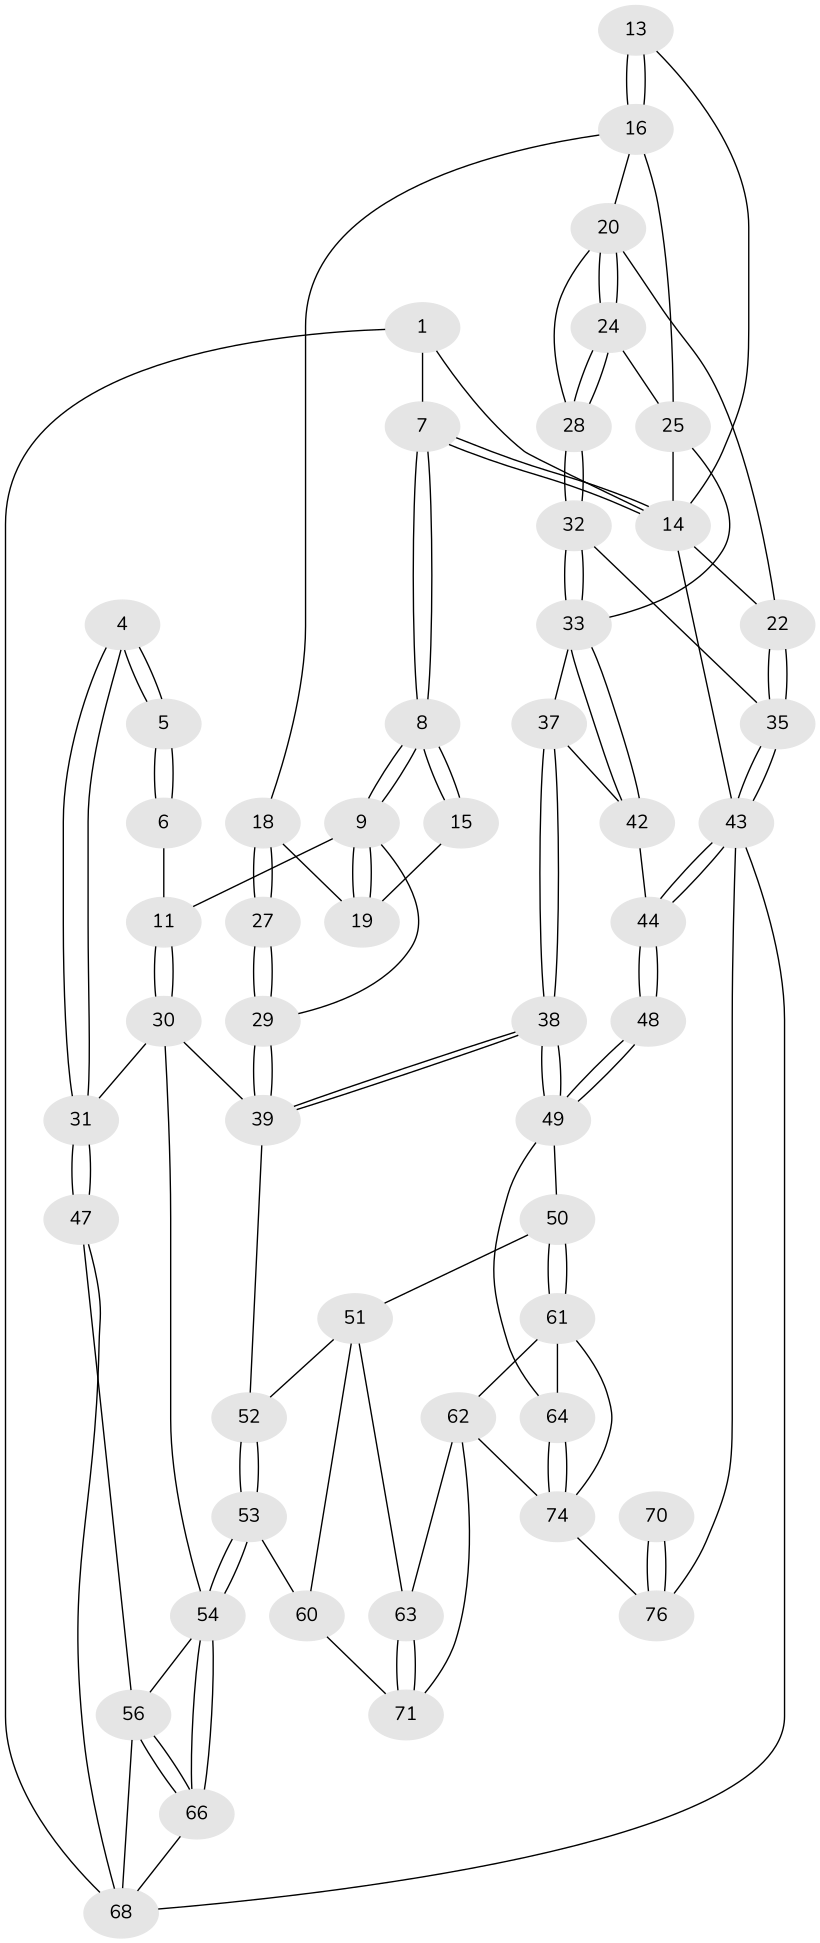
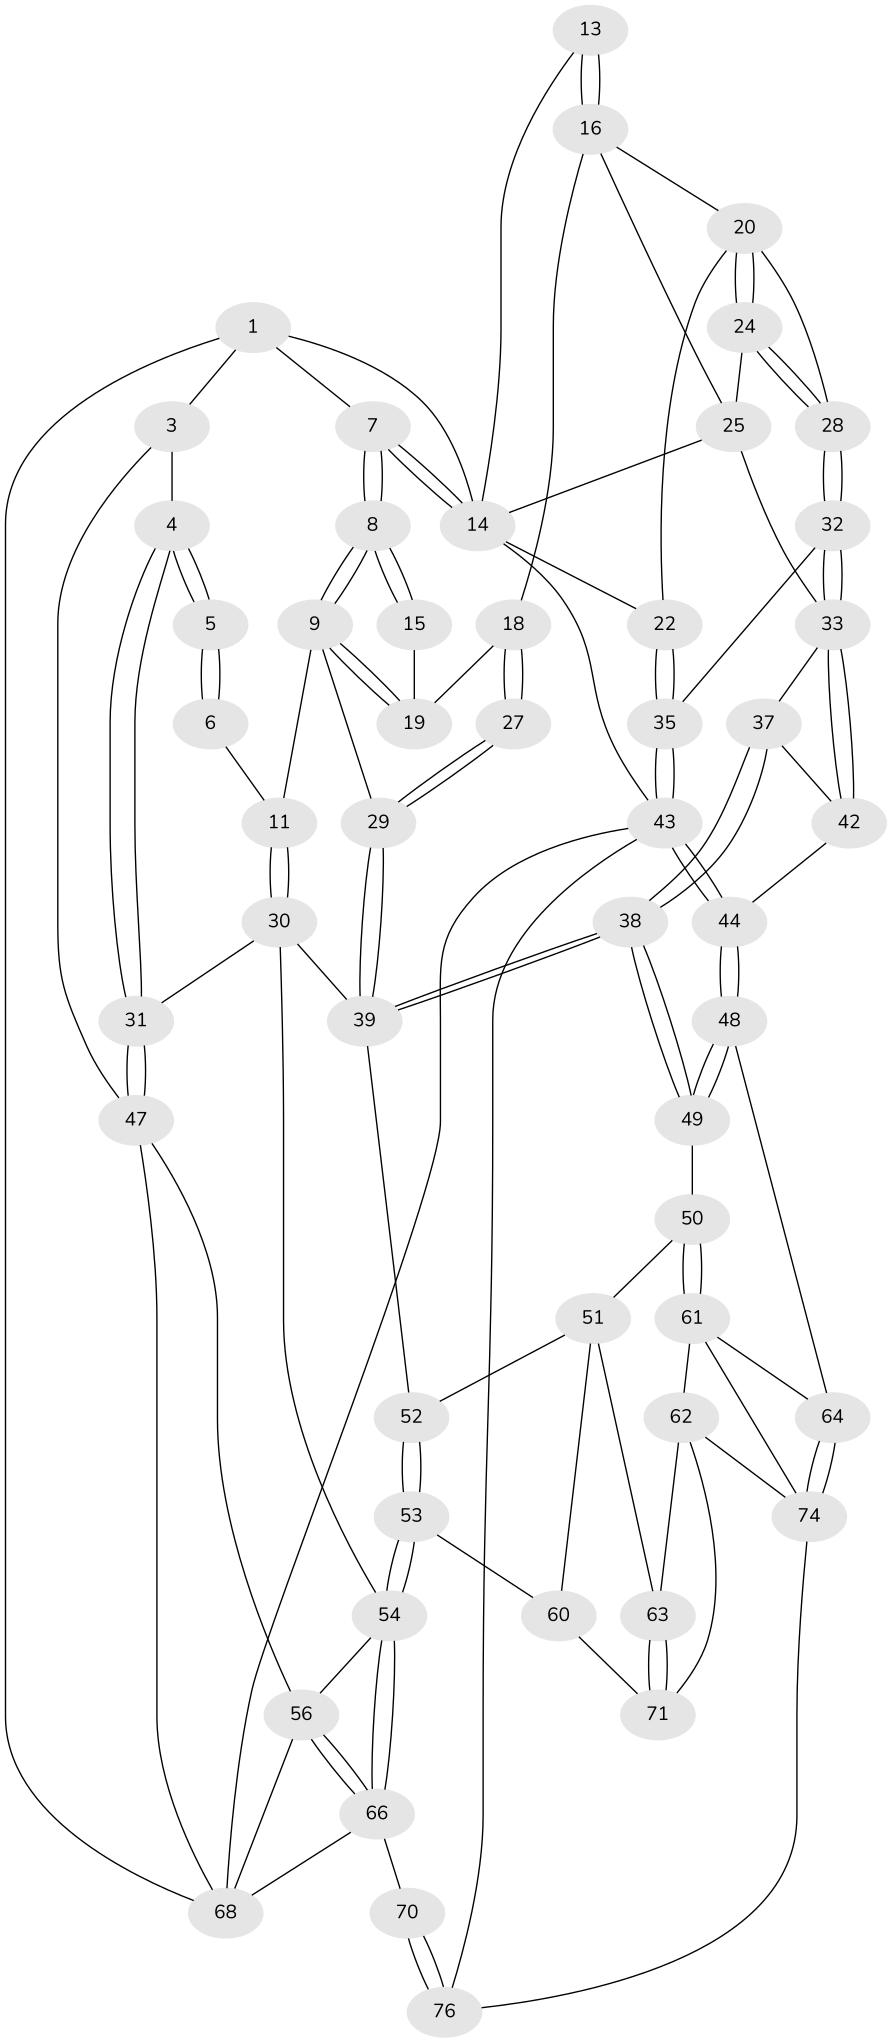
node "3": added
edge "49" -- "64": now "48" -- "64"
edge "66" -- "70": added
